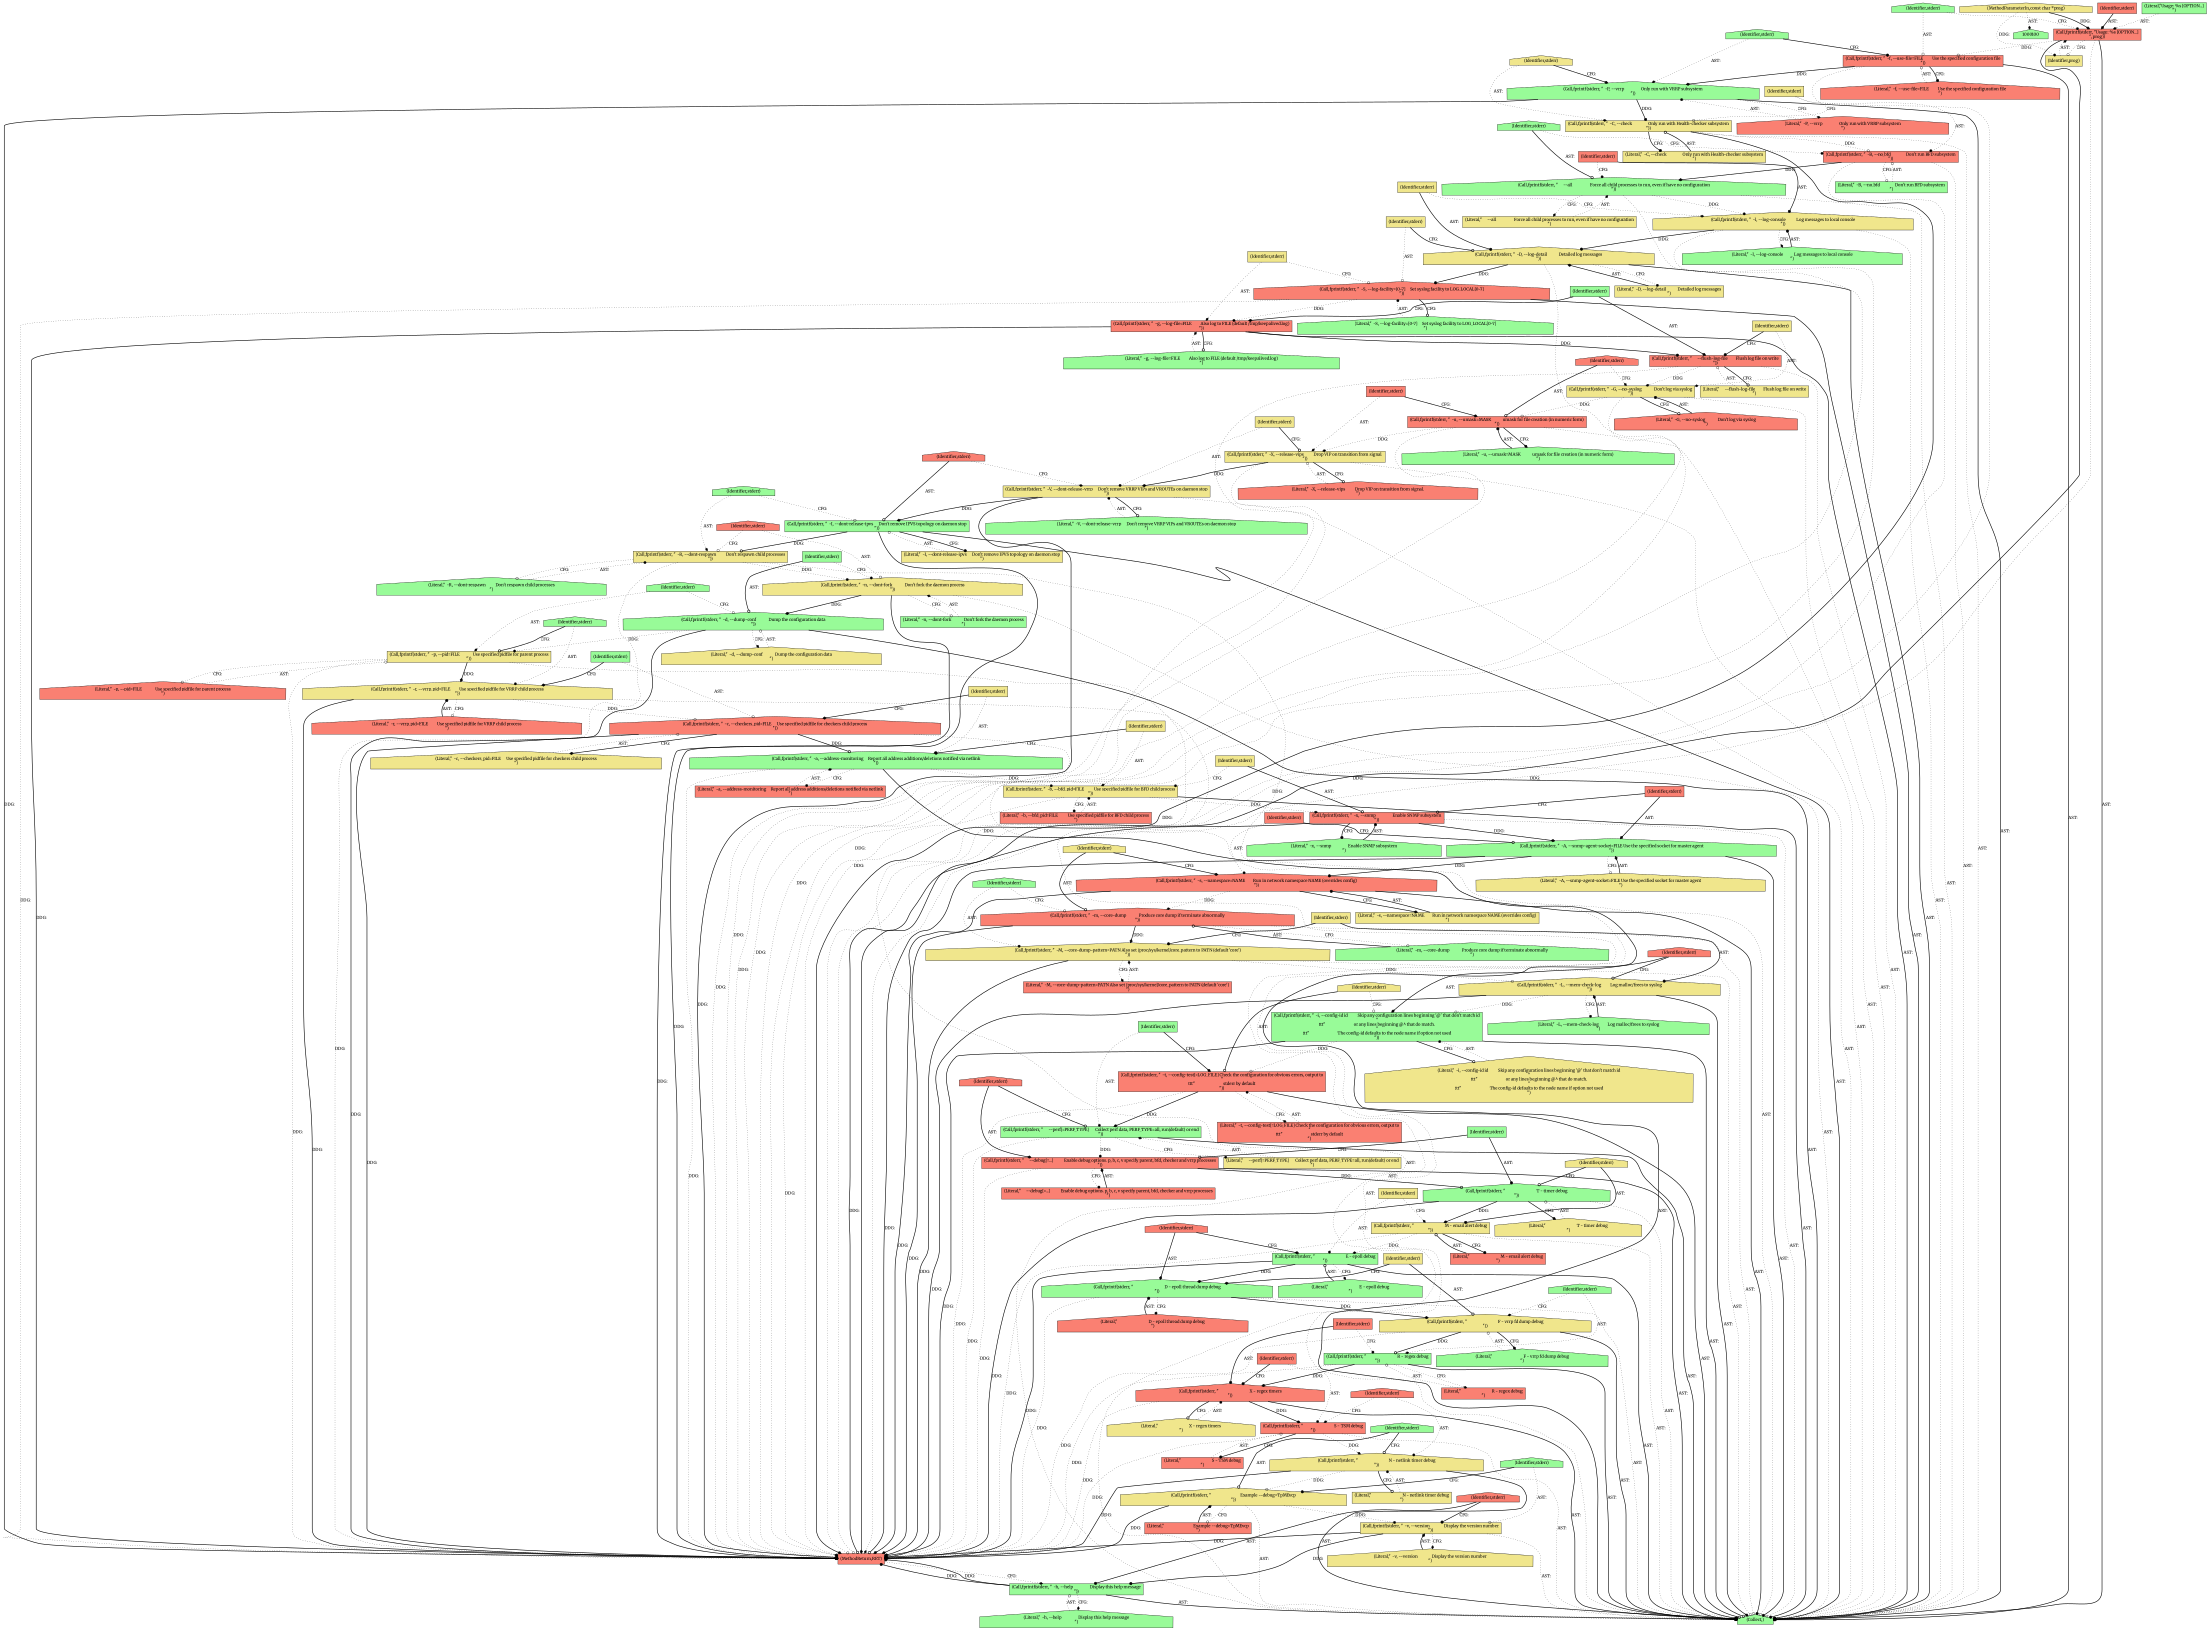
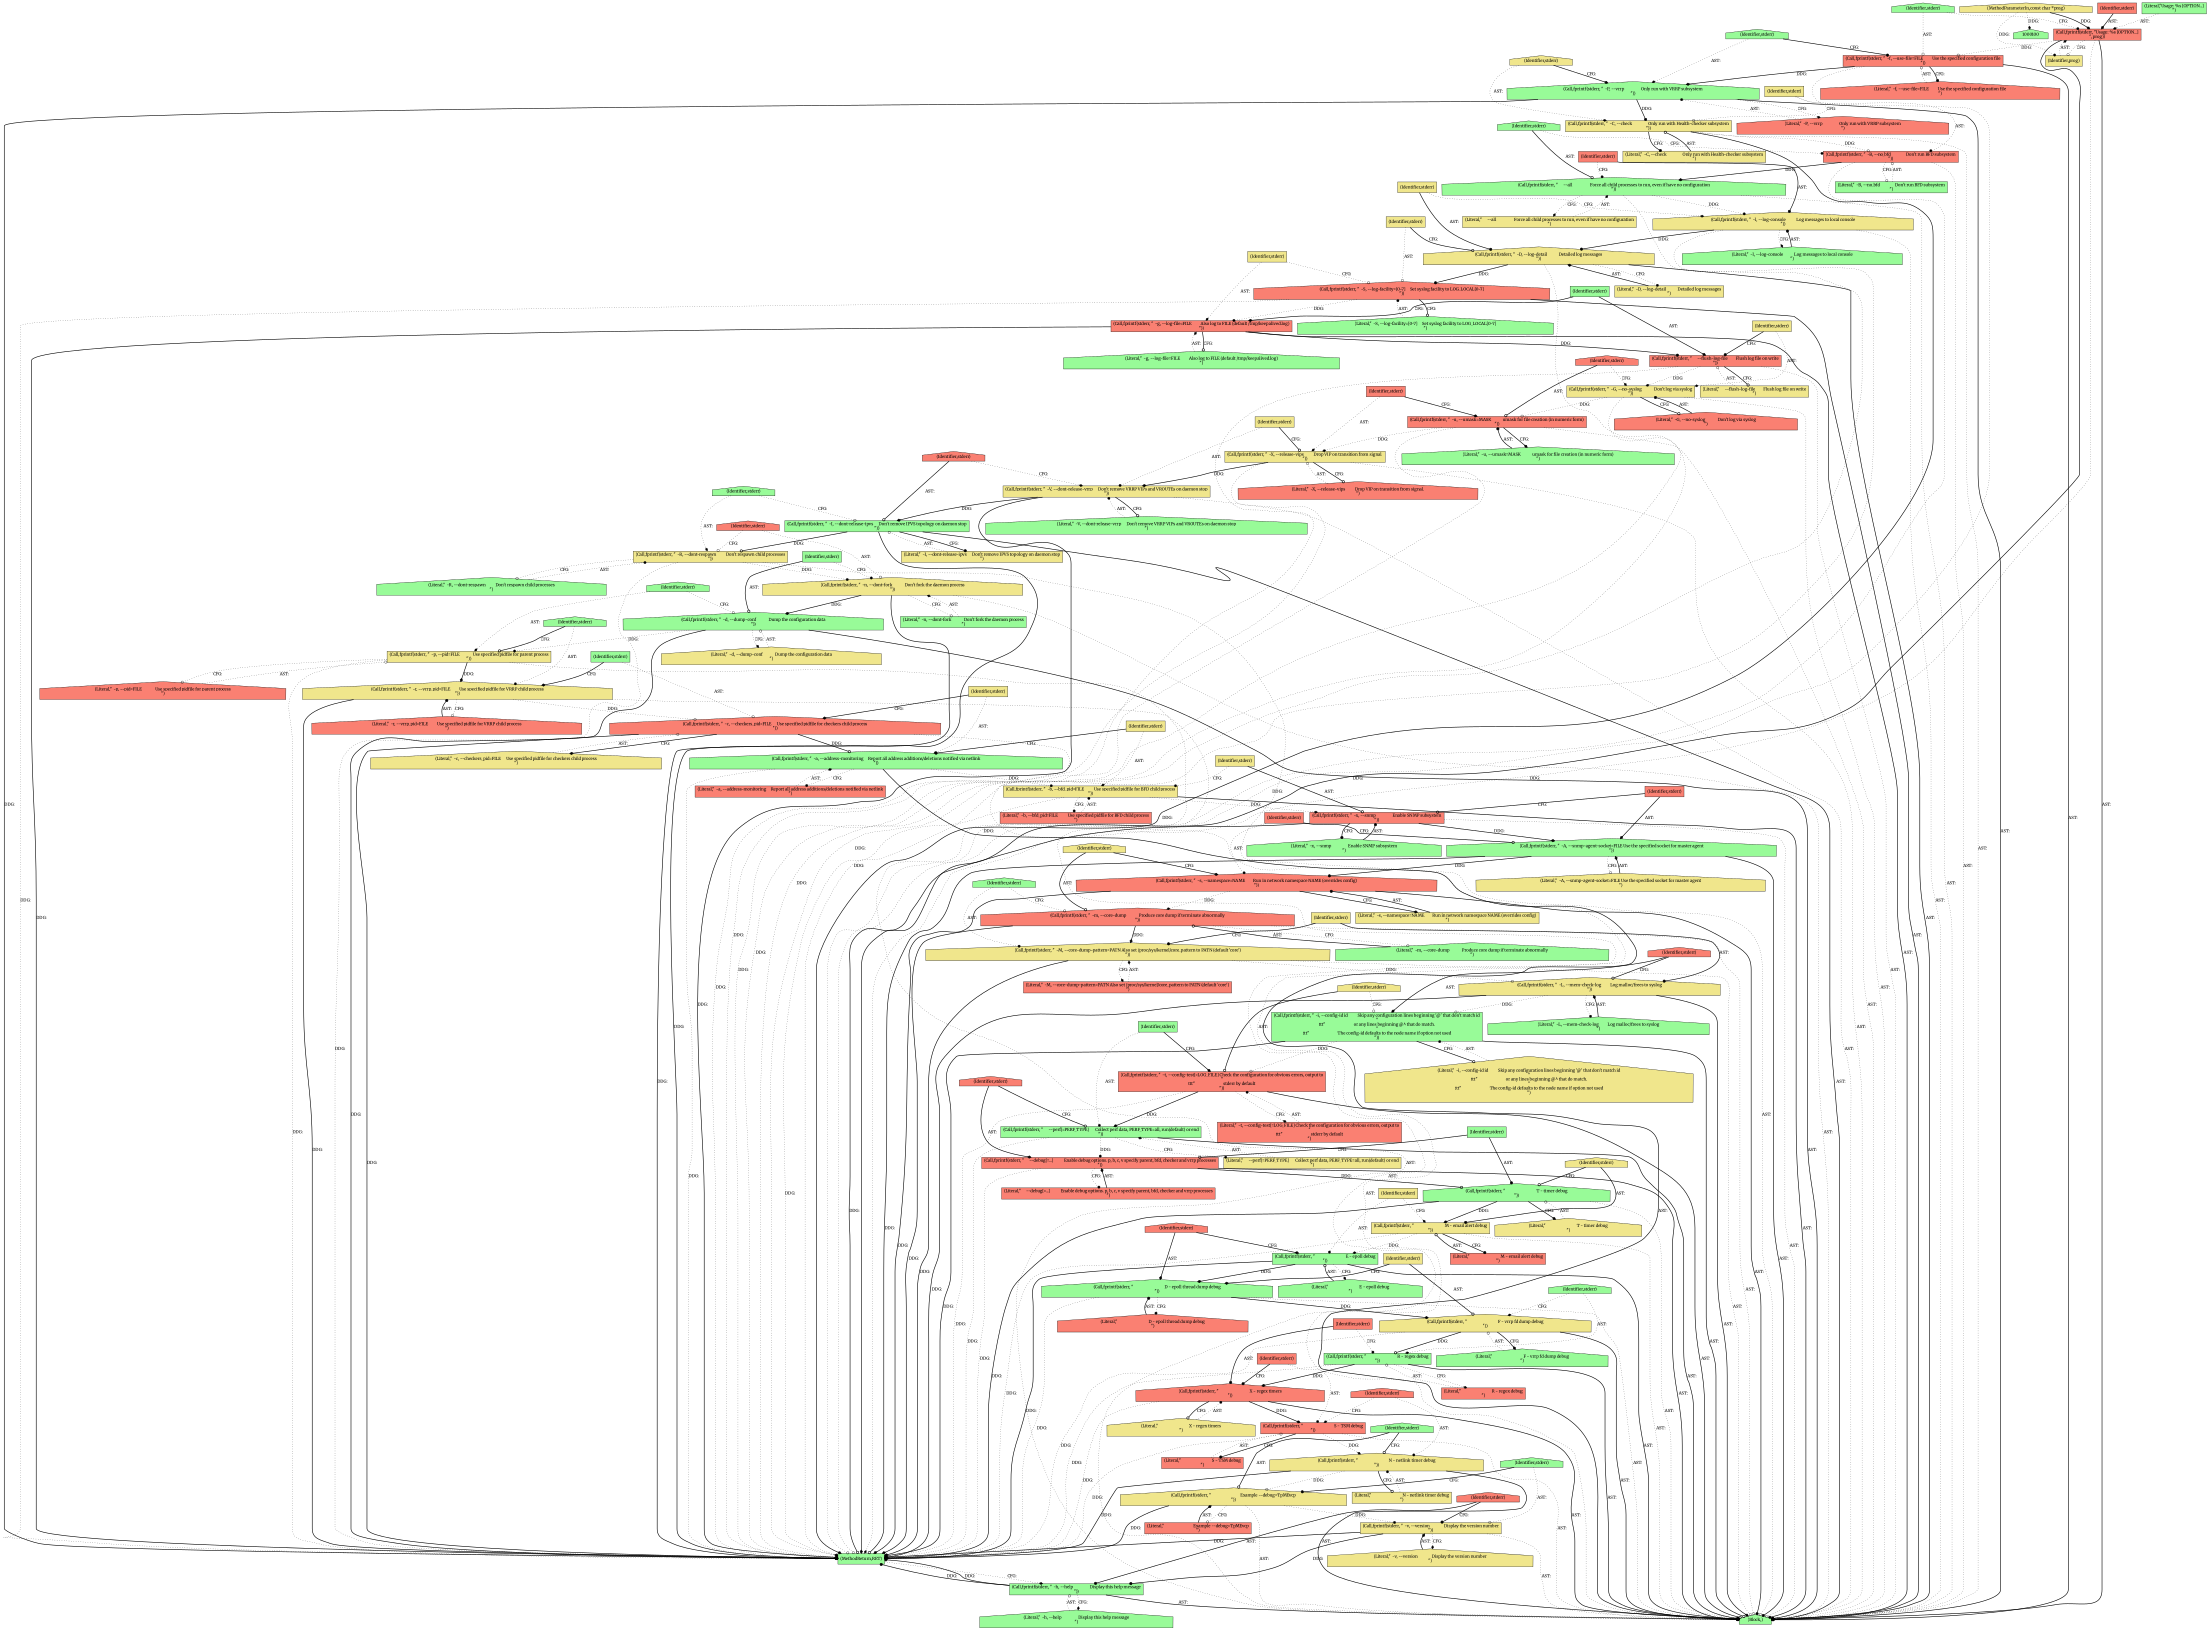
edge "(MethodParameterIn,const char *prog)" -> "1000100": label "AST: " -> "DDG: "
node "(MethodReturn,RET)": fillcolor salmon -> palegreen
node "(Collect,)": label "(Collect,)" -> "(Block,)"
